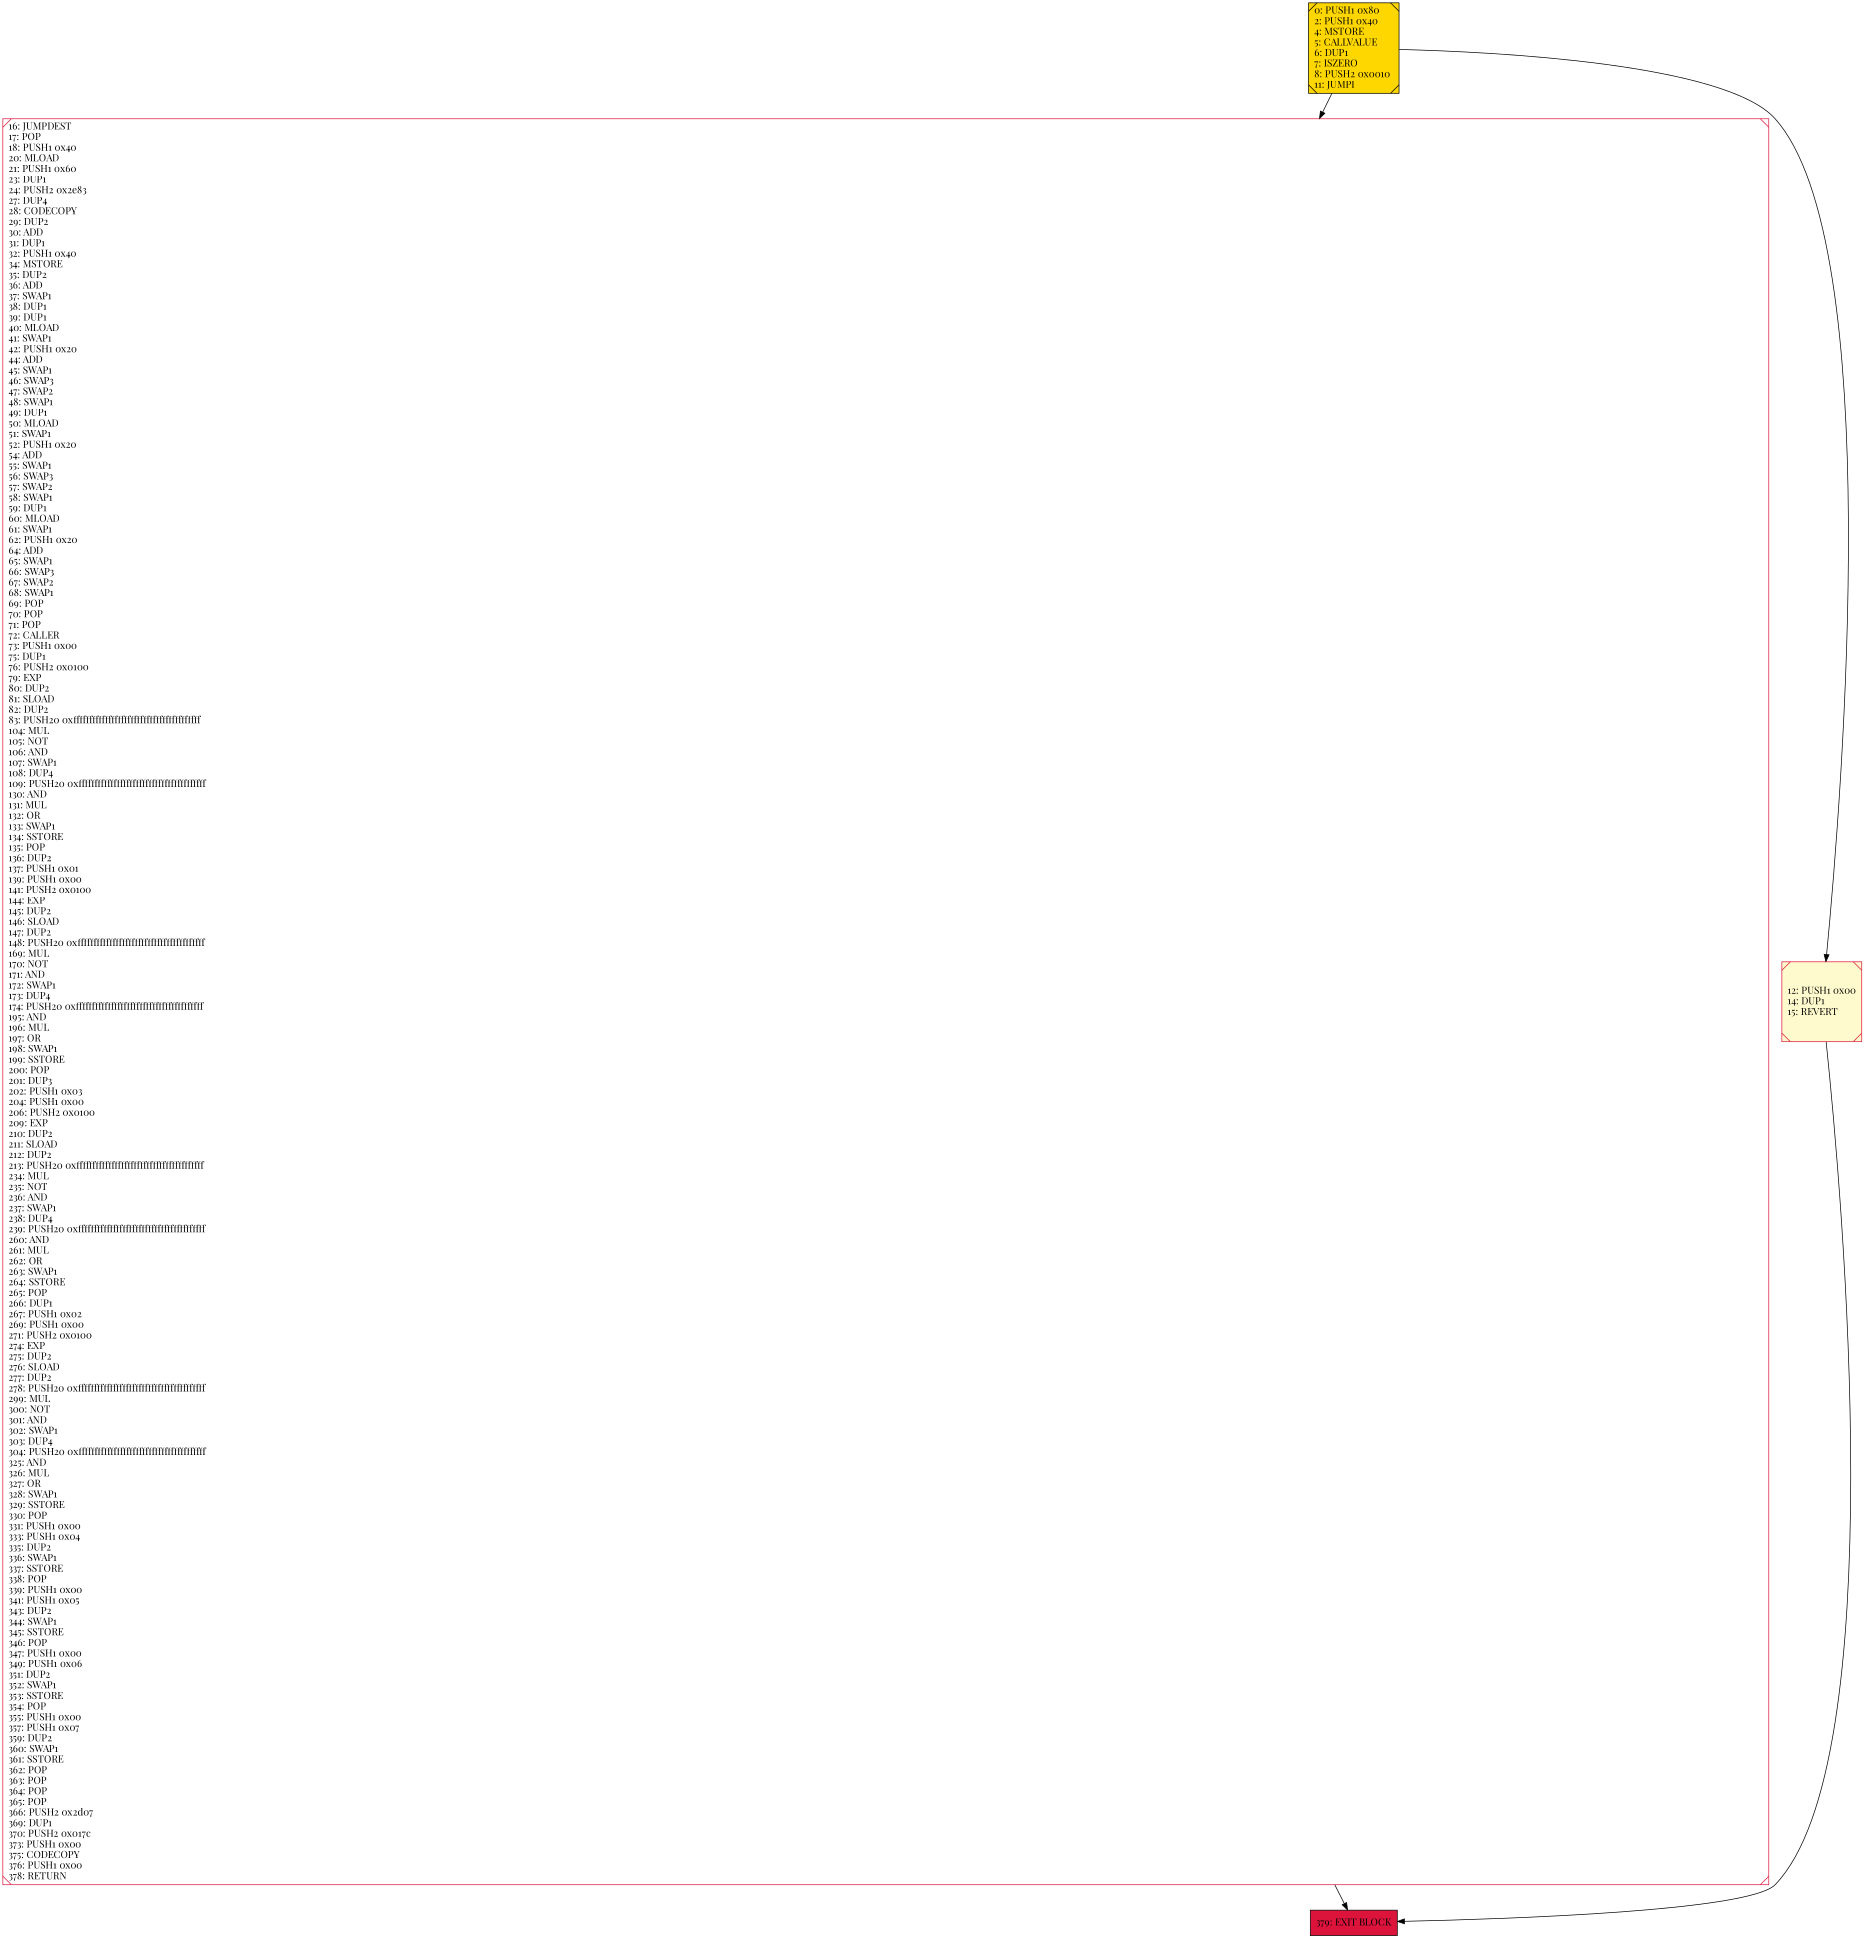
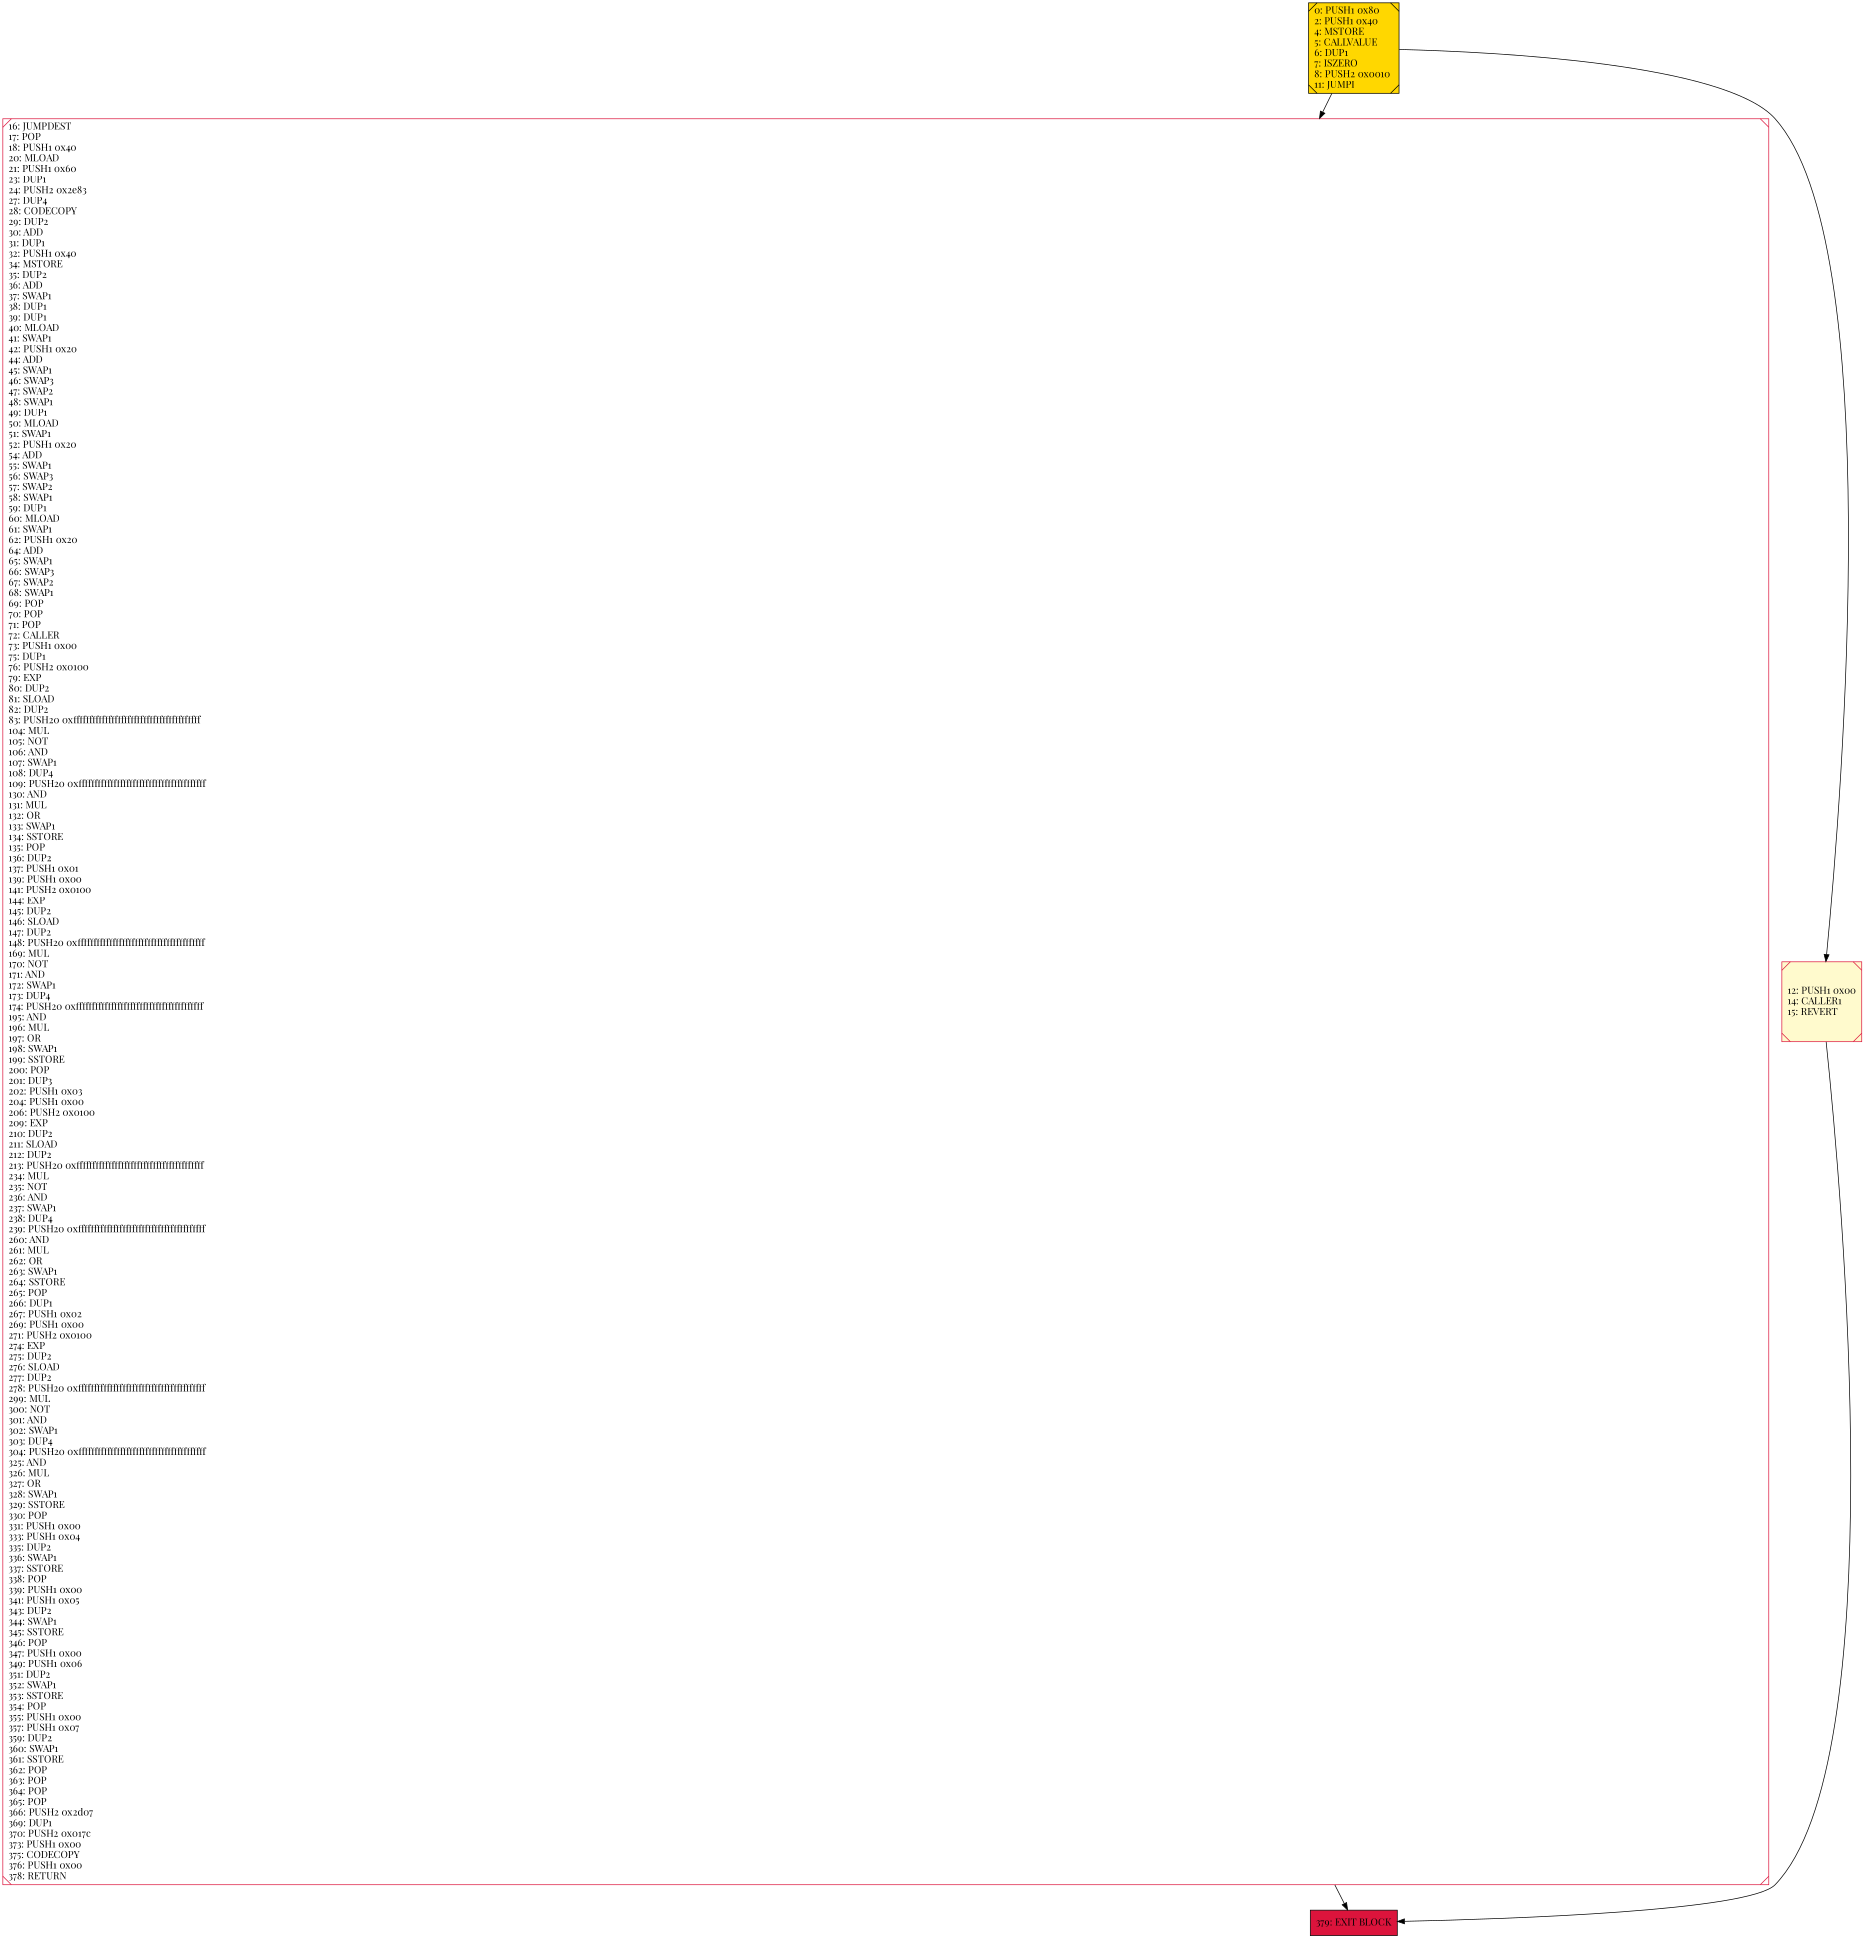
node "12: PUSH1 0x00 14: DUP1 15: REVERT": label "12: PUSH1 0x00 14: DUP1 15: REVERT" -> "12: PUSH1 0x00 14: CALLER1 15: REVERT"
